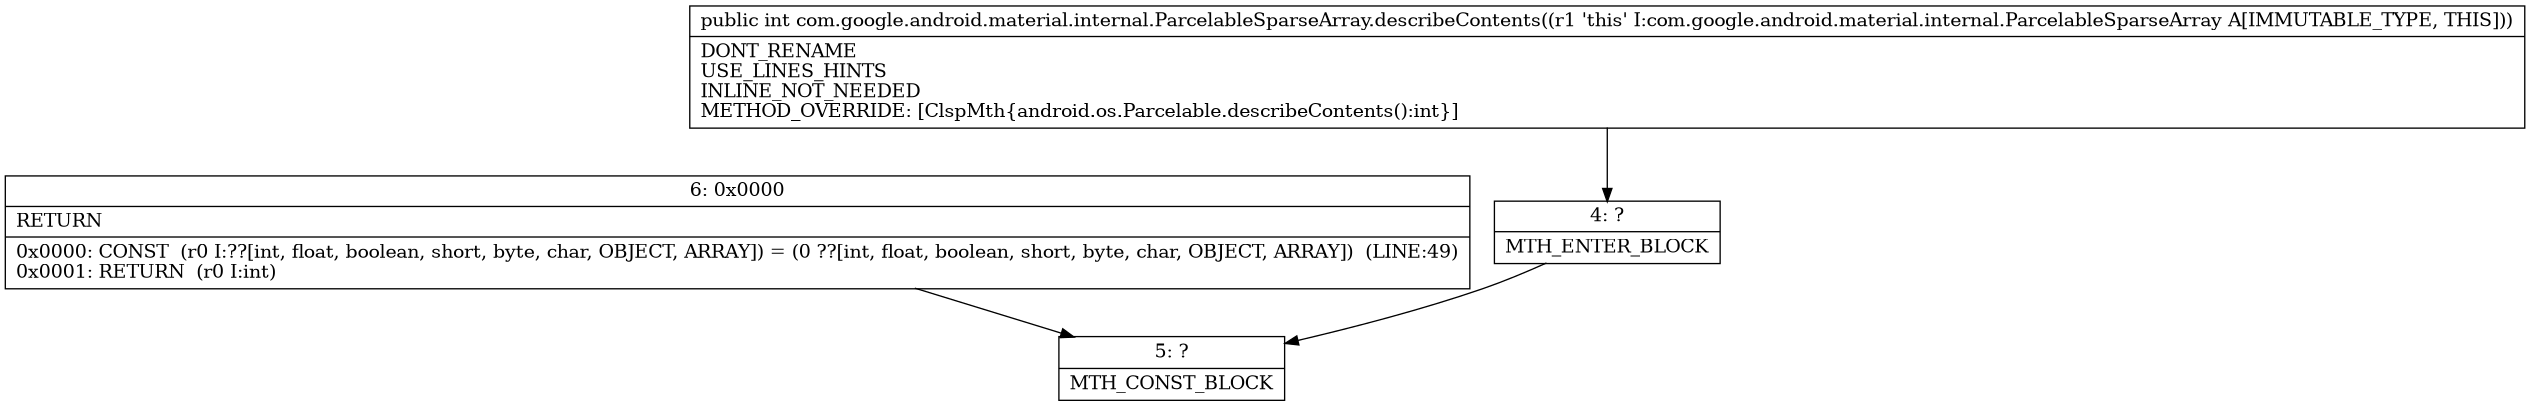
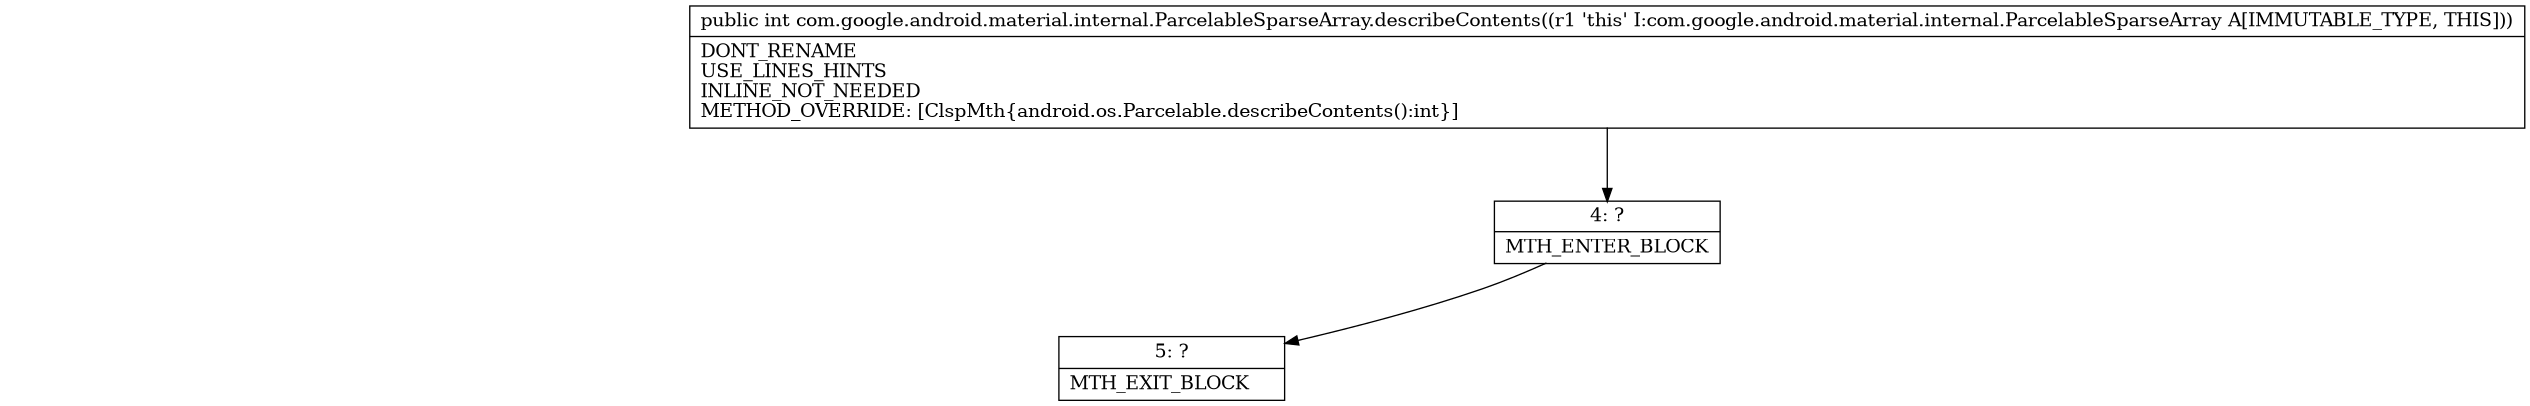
node "6: 0x0000": removed
node "5: ?": text "MTH_CONST_BLOCK" -> "MTH_EXIT_BLOCK"
